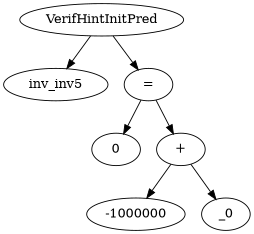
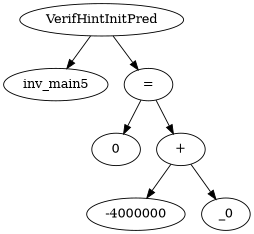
node "inv_inv5": label "inv_inv5" -> "inv_main5"
node "-1000000": label "-1000000" -> "-4000000"
